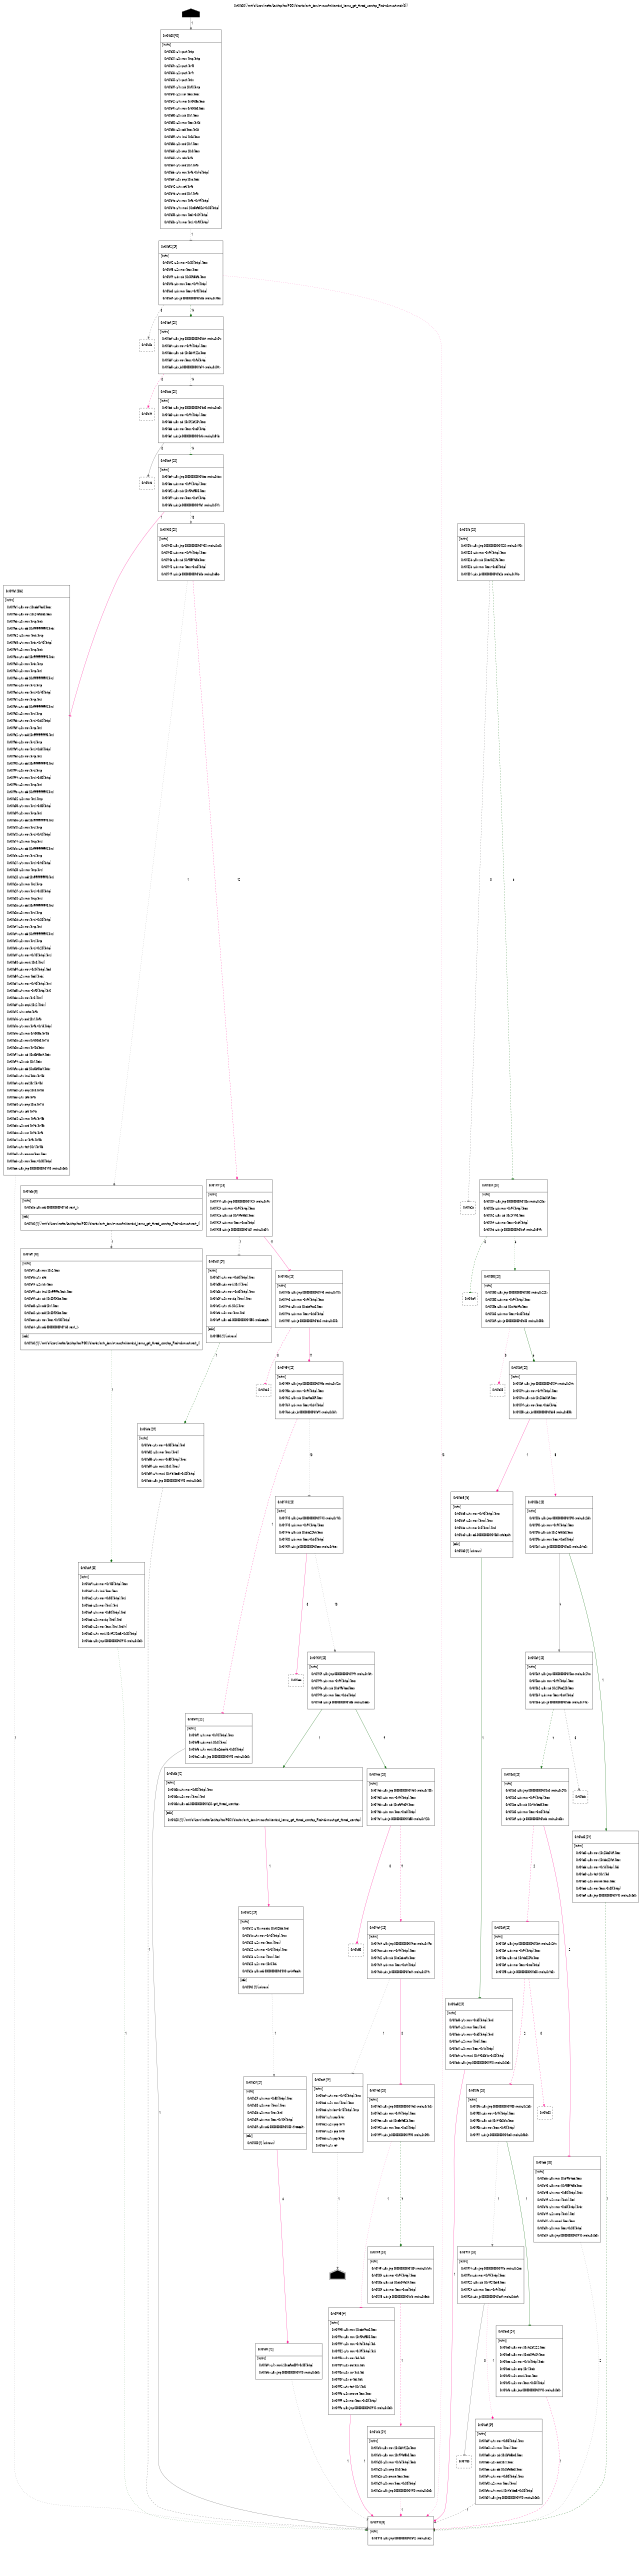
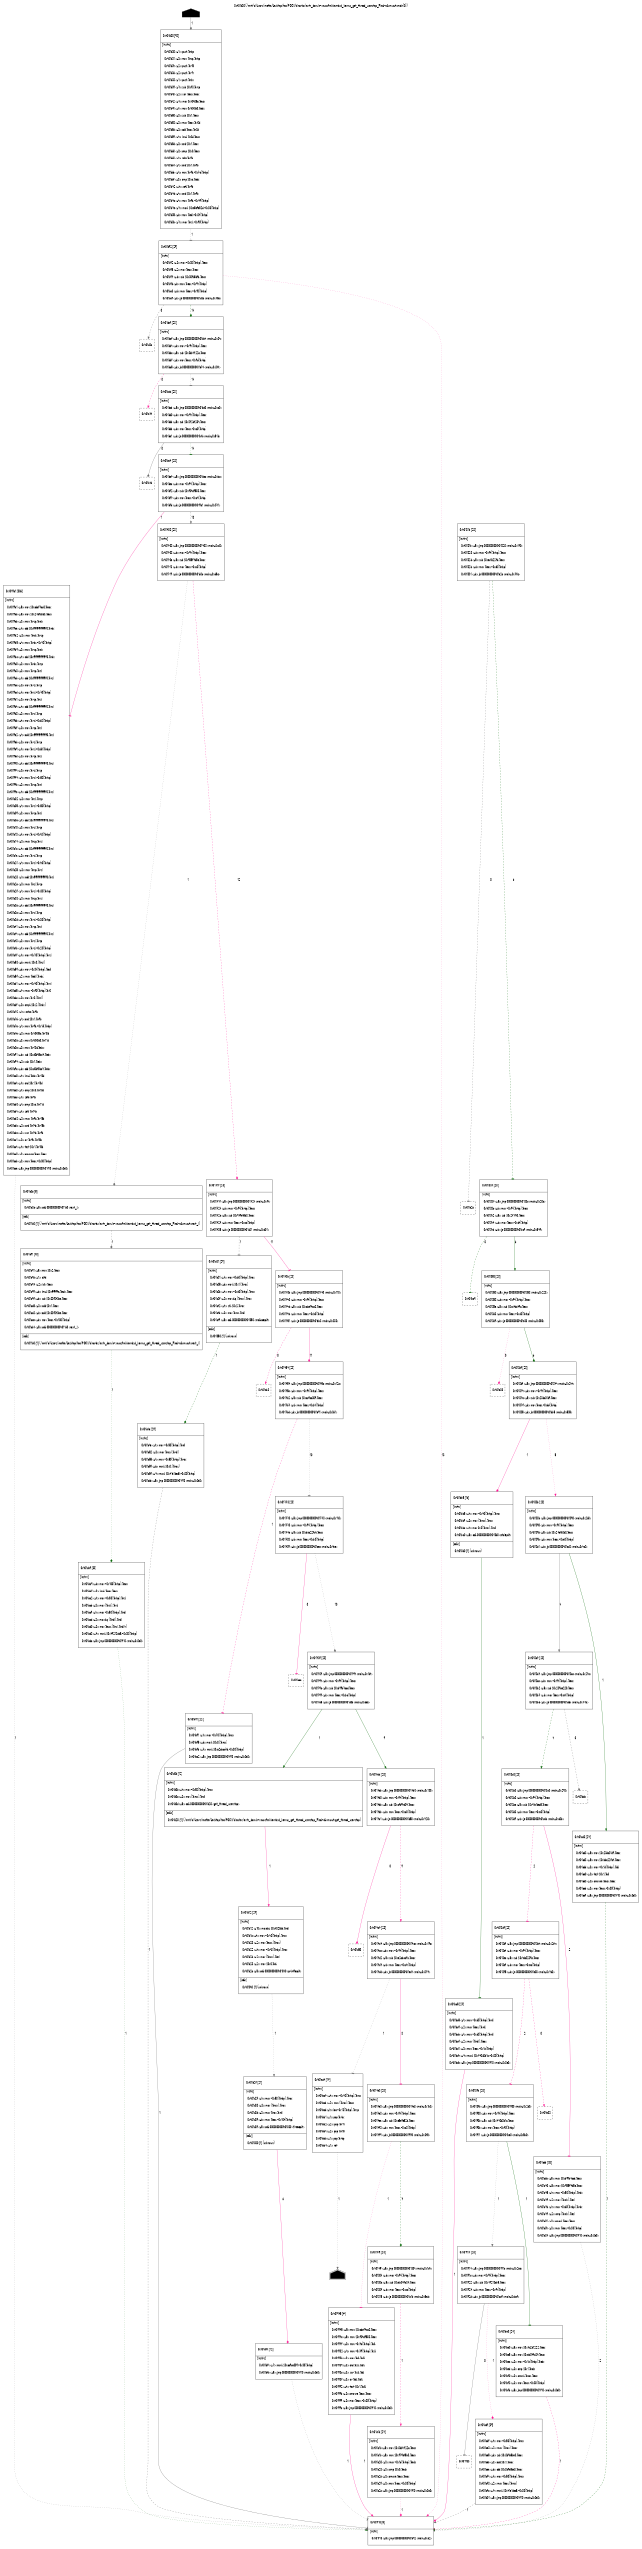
edge "0x401837 [28]" -> "0x401853 [28]": style dotted -> solid
edge "0x40173b [28]" -> "0x401eb8": arrowhead tee -> normal
